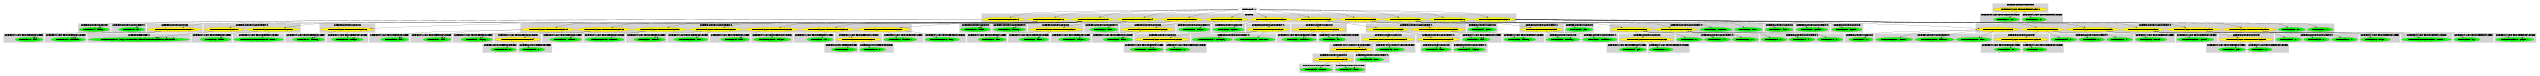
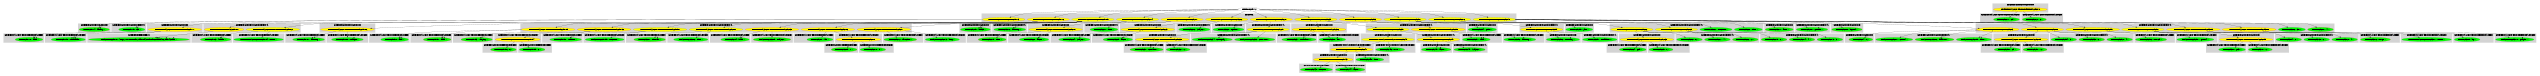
cluster "CT_EXPR_TILDE_BINARY_LEFT": label "CT_EXPR_TILDE_BINARY_LEFT" -> "CT_INT_TILDE_BINARY_LEFT"
